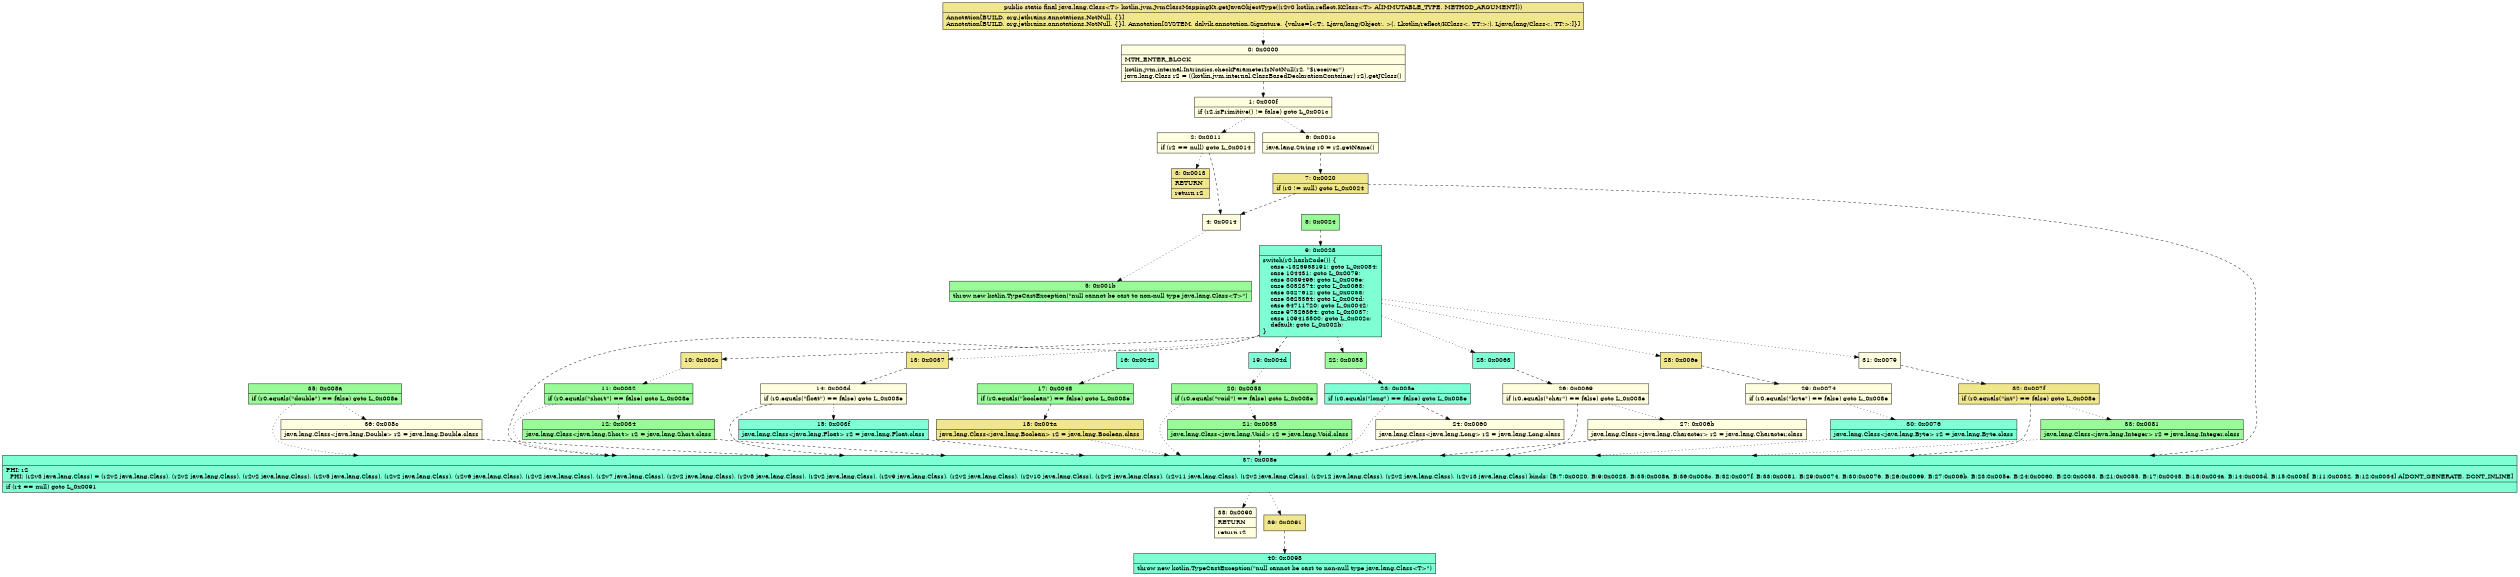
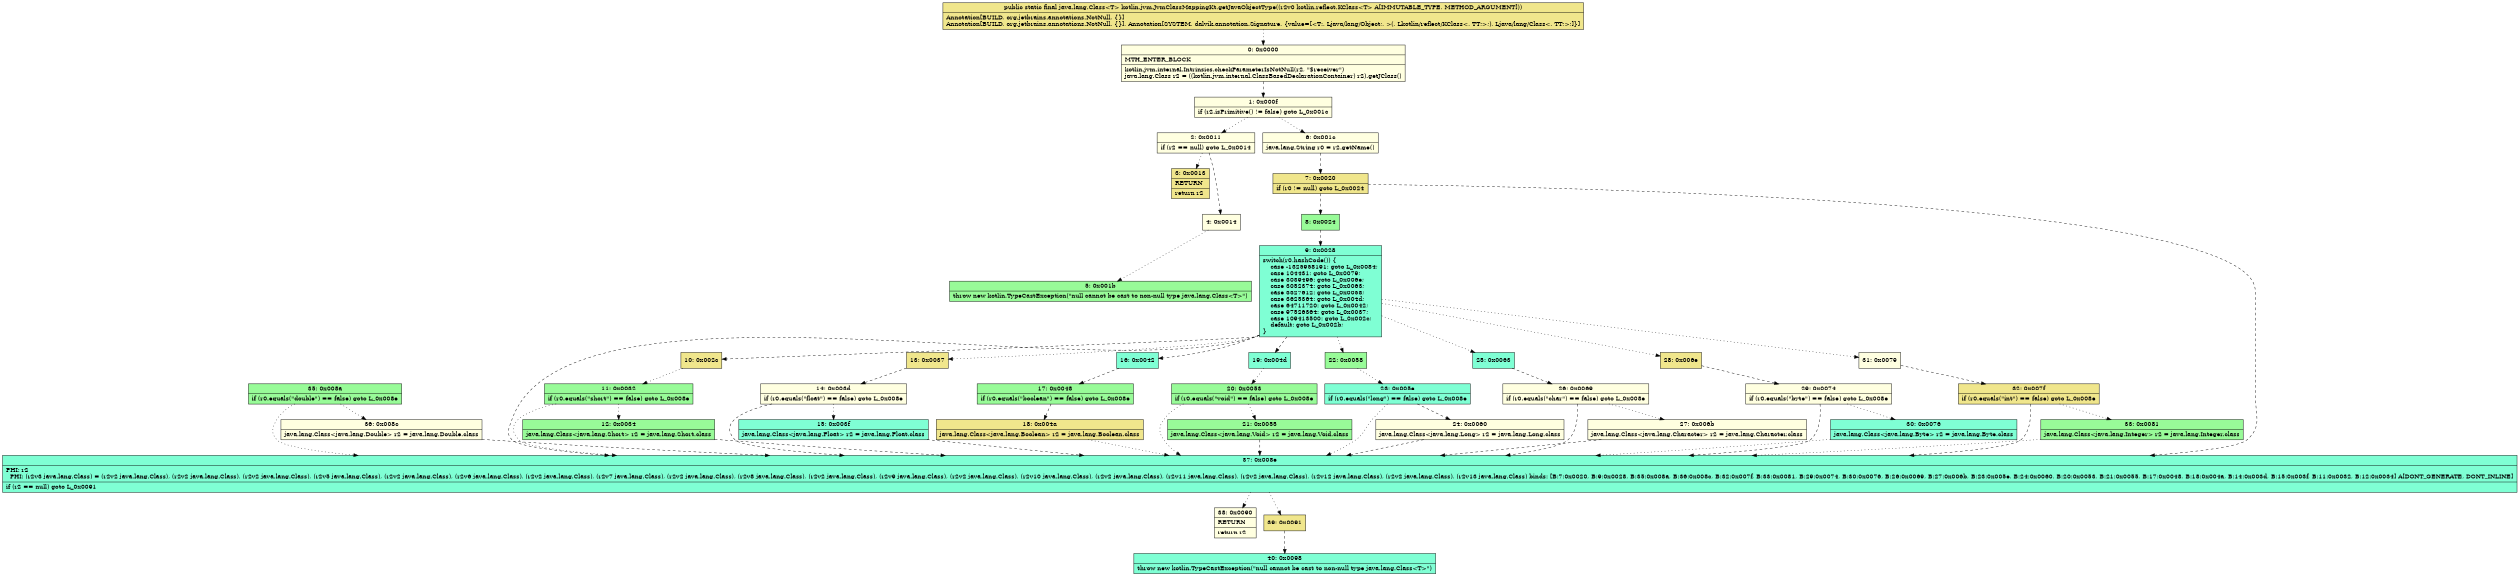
edge "7: 0x0020" -> "4: 0x0014": now "7: 0x0020" -> "8: 0x0024"
edge "9: 0x0028" -> "16: 0x0042": added
edge "29: 0x0074" -> "37: 0x008e": added
node "37: 0x008e": text "if (r4 == null) goto L_0x0091" -> "if (r2 == null) goto L_0x0091"
